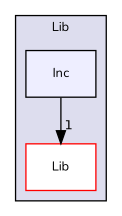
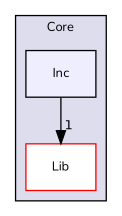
cluster "Lib": label "Lib" -> "Core"
